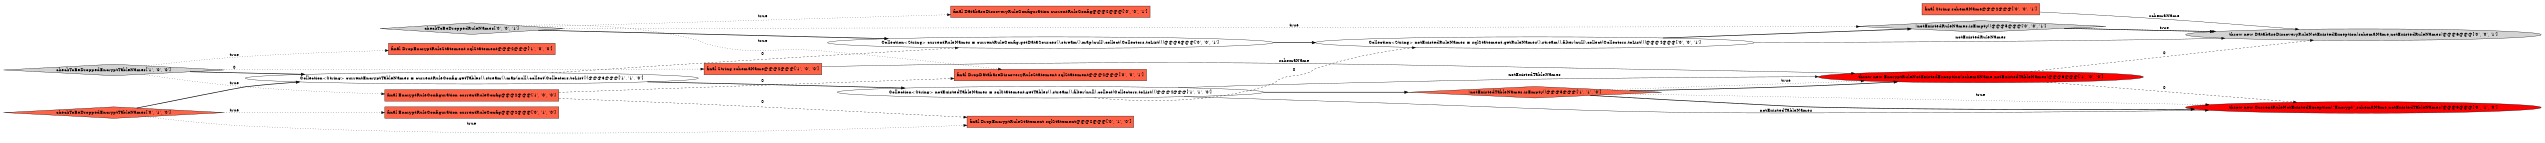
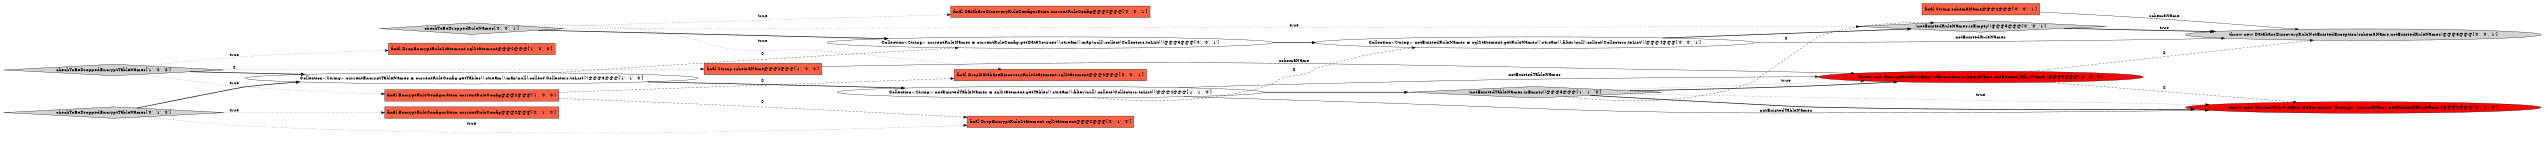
edge "!notExistedTableNames.isEmpty()@@@5@@@['1', '1', '0']" -> "!notExistedRuleNames.isEmpty()@@@5@@@['0', '0', '1']": added, label "0"
node "!notExistedTableNames.isEmpty()@@@5@@@['1', '1', '0']": fillcolor tomato -> lightgray
node "checkToBeDroppedEncryptTableNames['0', '1', '0']": fillcolor tomato -> lightgray
